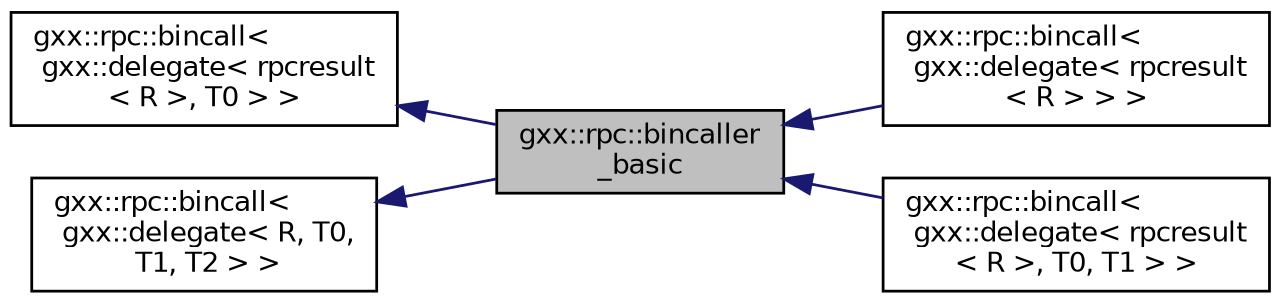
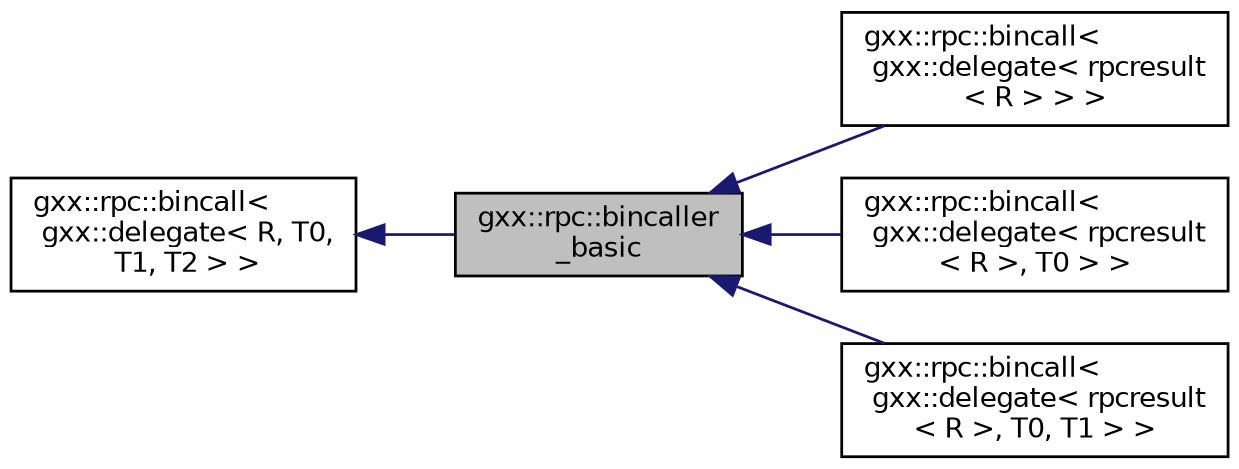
edge "gxx::rpc::bincaller _basic" -> "gxx::rpc::bincall< gxx::delegate< rpcresult < R >, T0 > >": reversed
